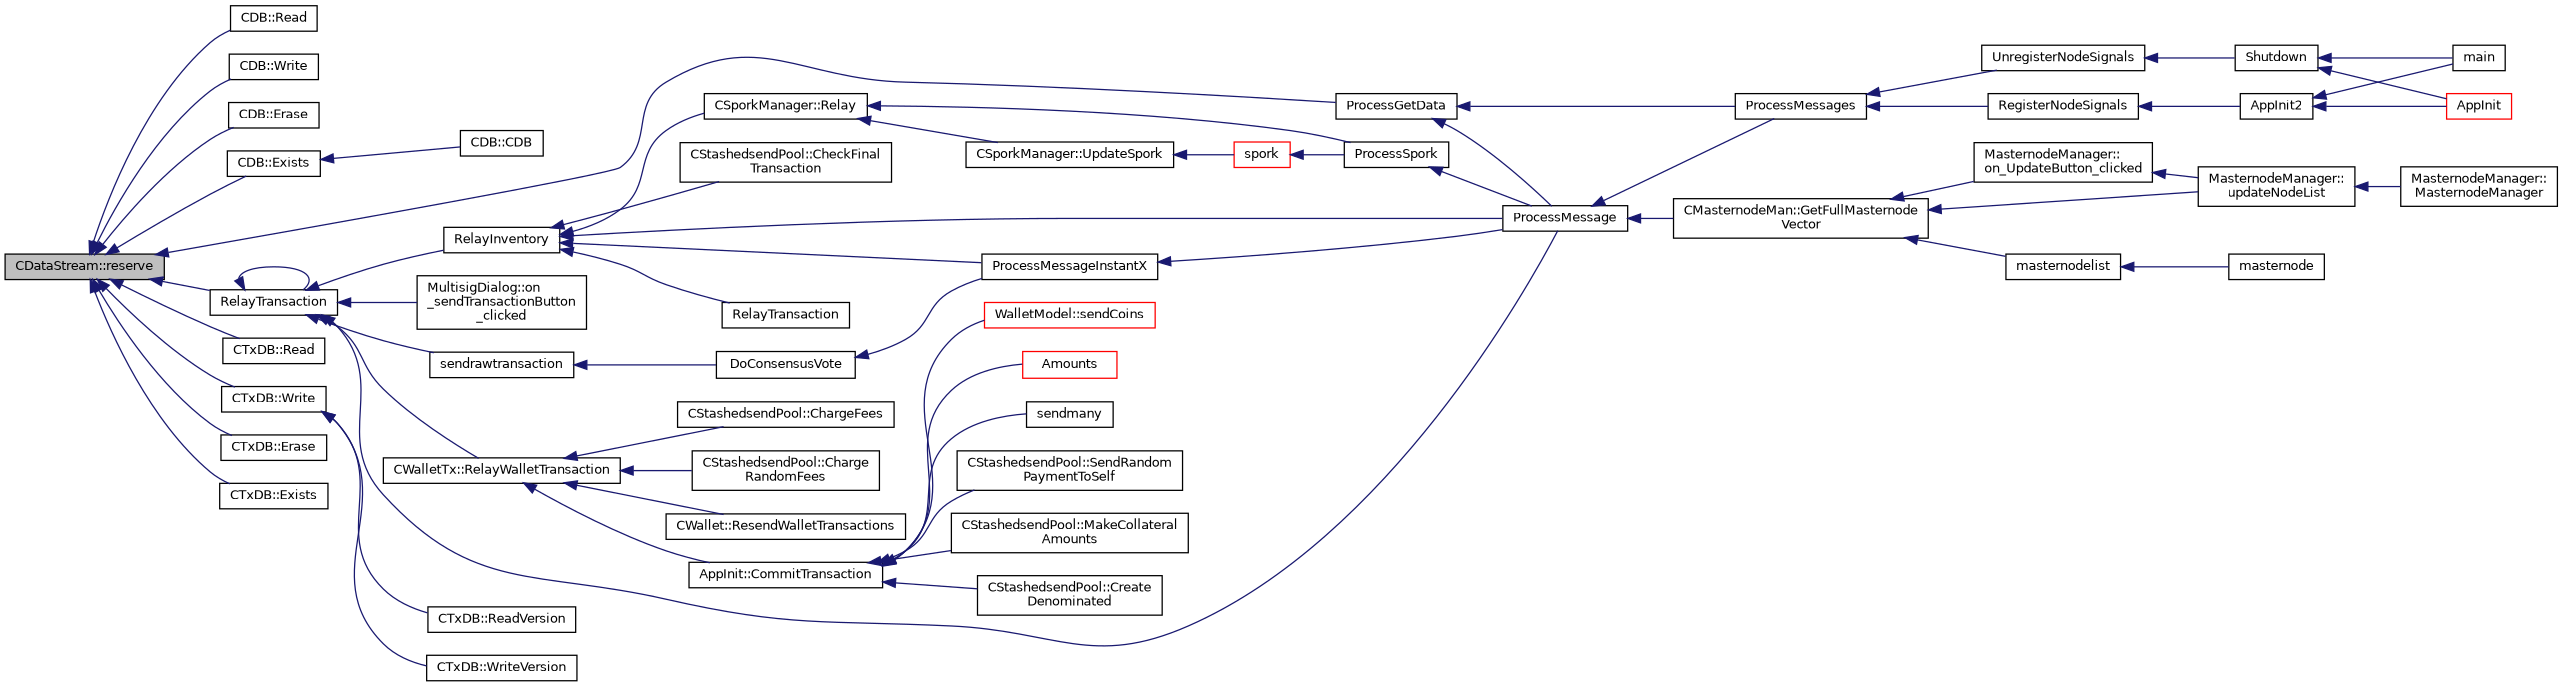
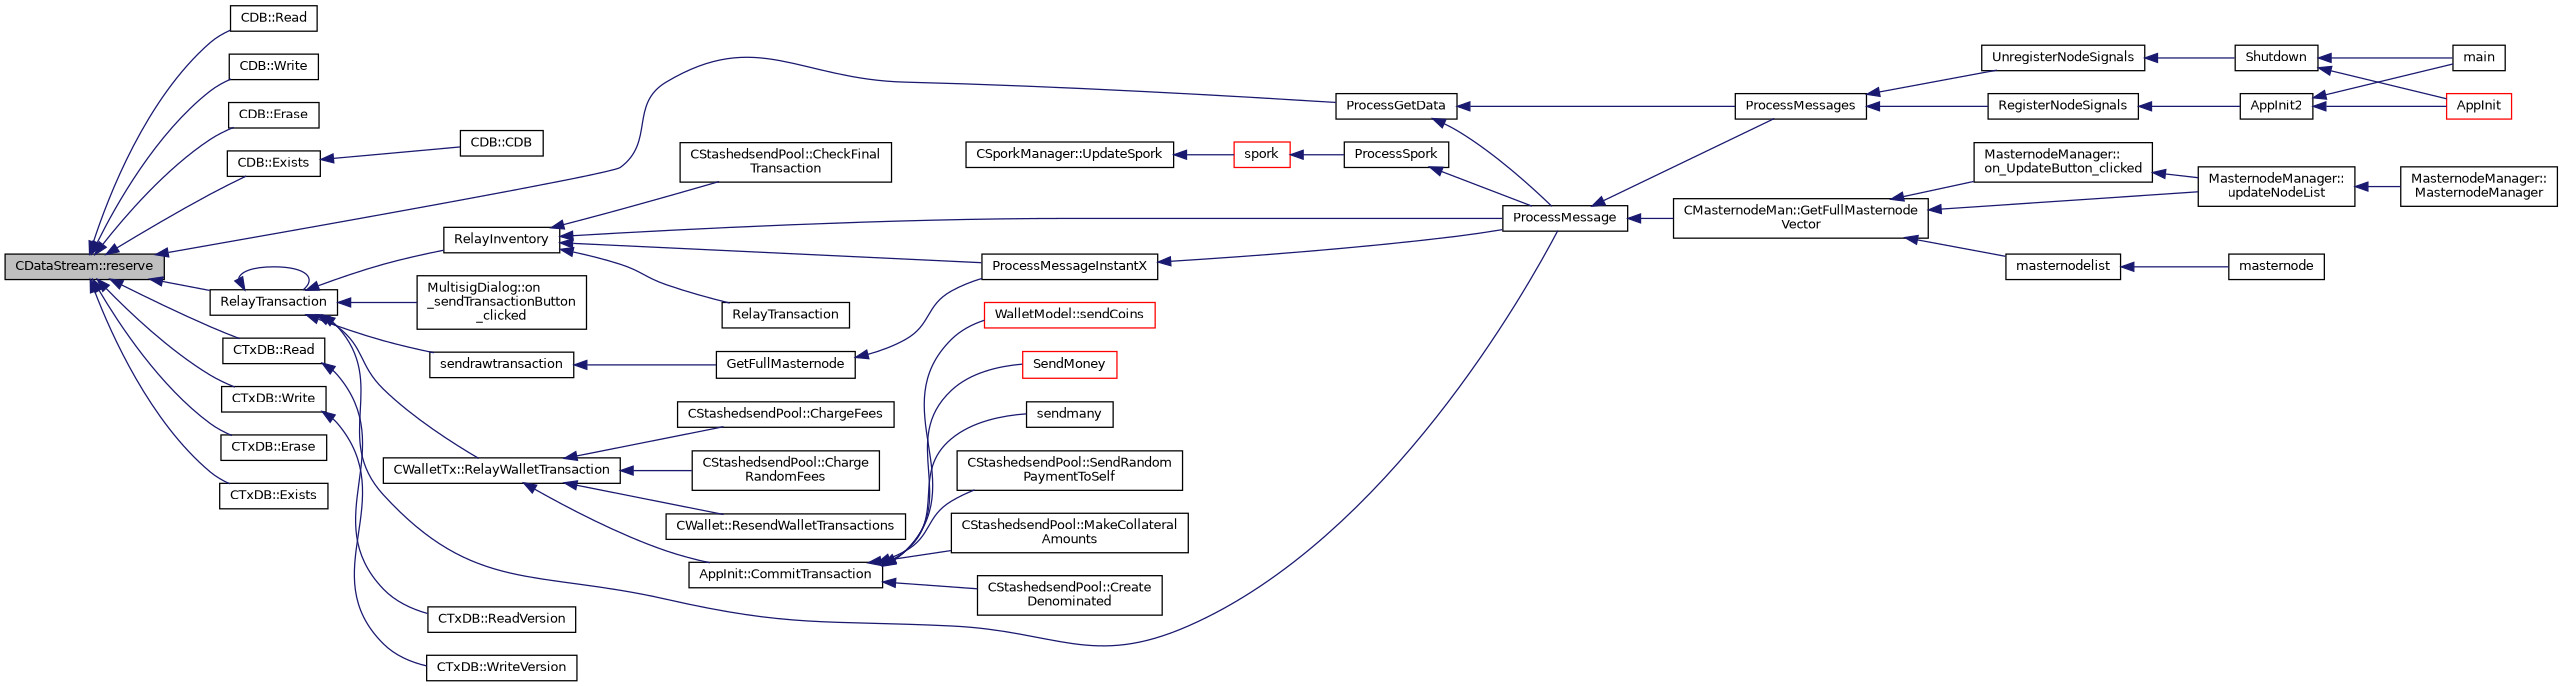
node "CSporkManager::Relay": removed
node "DoConsensusVote": label "DoConsensusVote" -> "GetFullMasternode"
node "Amounts": label "Amounts" -> "SendMoney"
edge "CTxDB::ReadVersion" -> "CTxDB::Write": now "CTxDB::ReadVersion" -> "CTxDB::Read"
